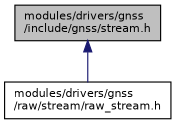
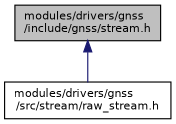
node "modules/drivers/gnss /raw/stream/raw_stream.h": label "modules/drivers/gnss /raw/stream/raw_stream.h" -> "modules/drivers/gnss /src/stream/raw_stream.h"
